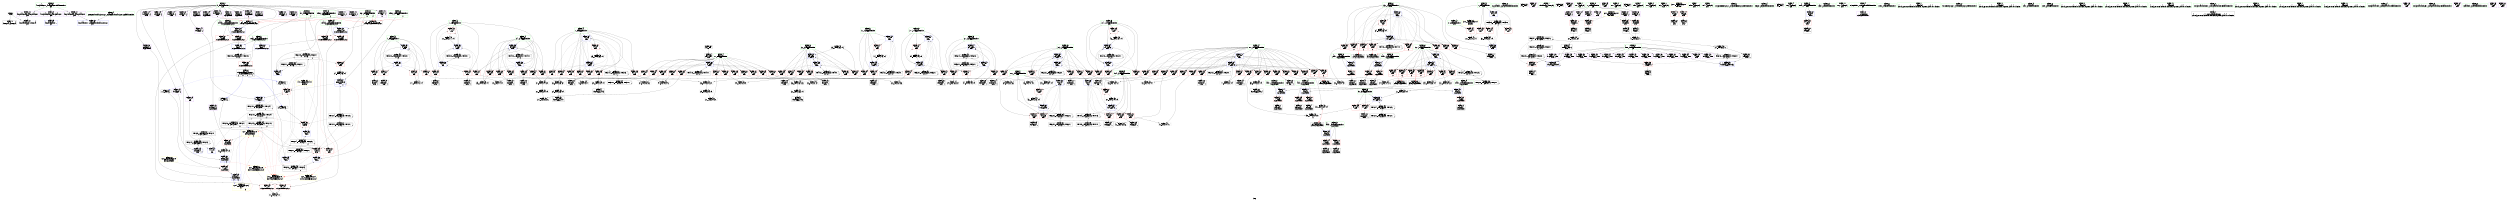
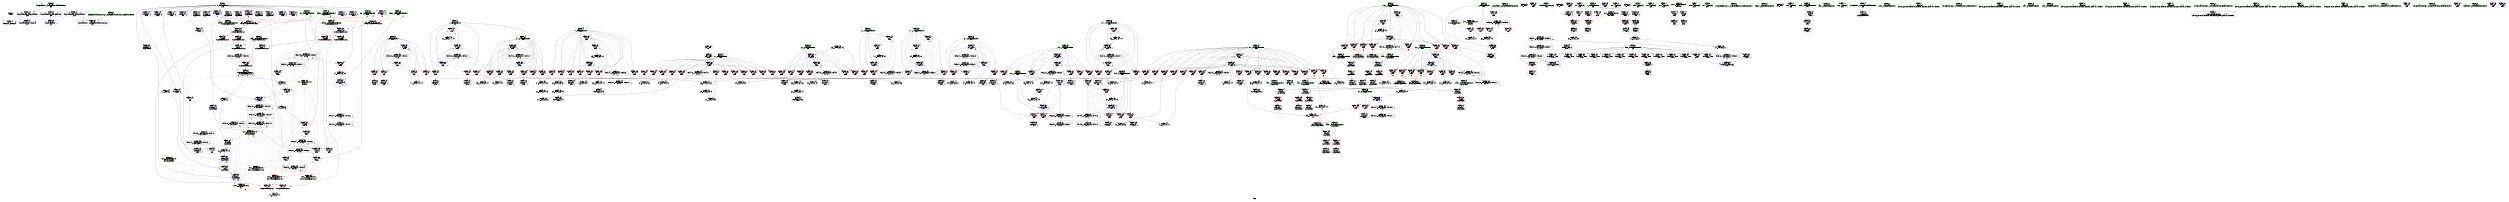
node "NodeID: 135": added
